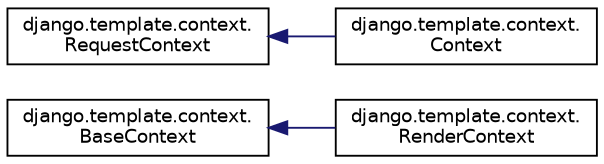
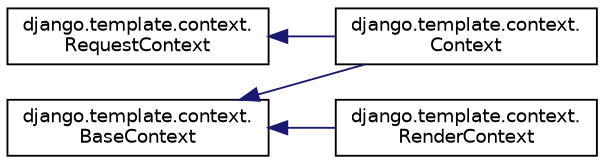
edge "django.template.context. Context" -> "django.template.context. BaseContext": added
